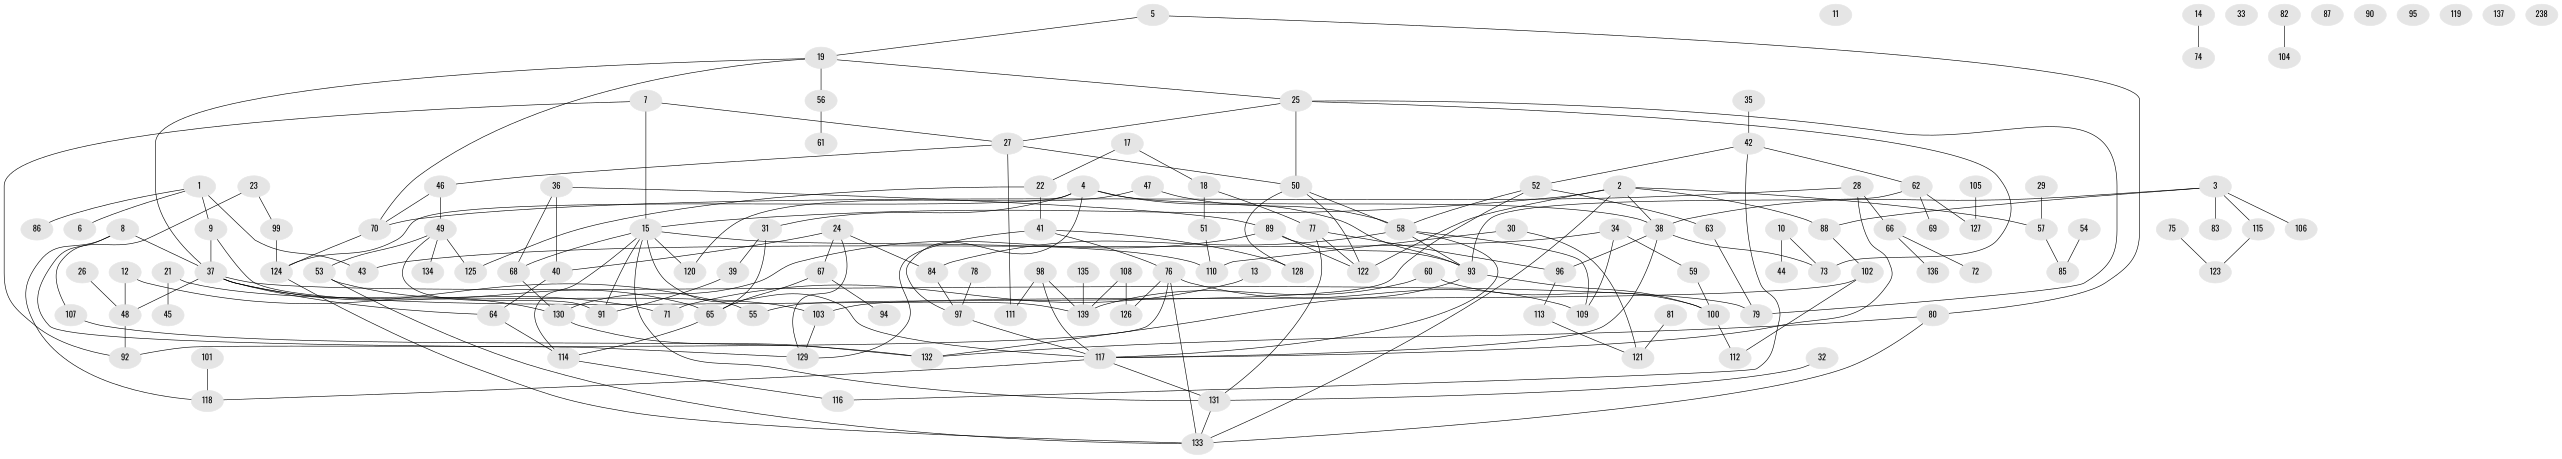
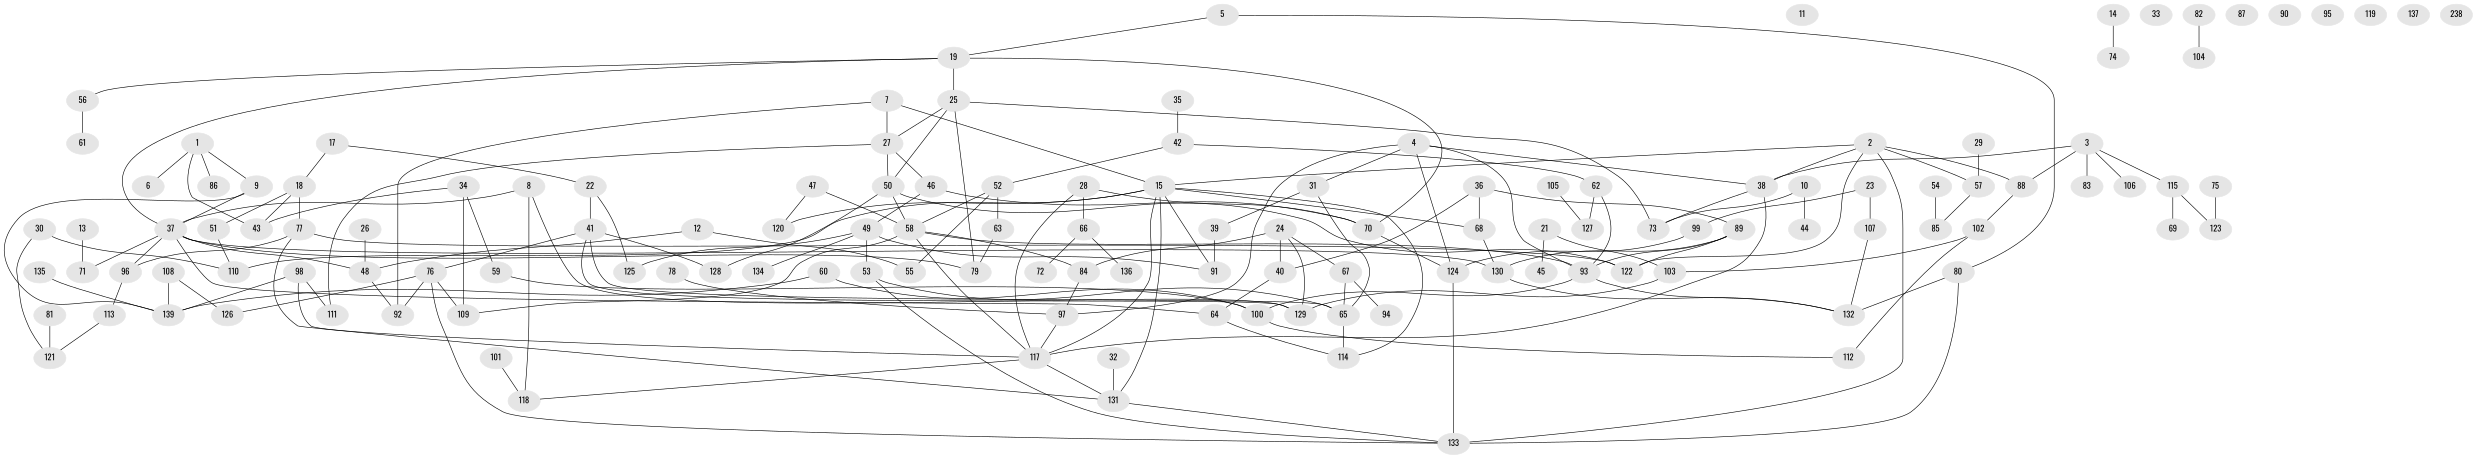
edge "62" -- "69": now "115" -- "69"
edge "18" -- "43": added
edge "38" -- "96": now "37" -- "96"
edge "41" -- "65": added
node "116": removed
